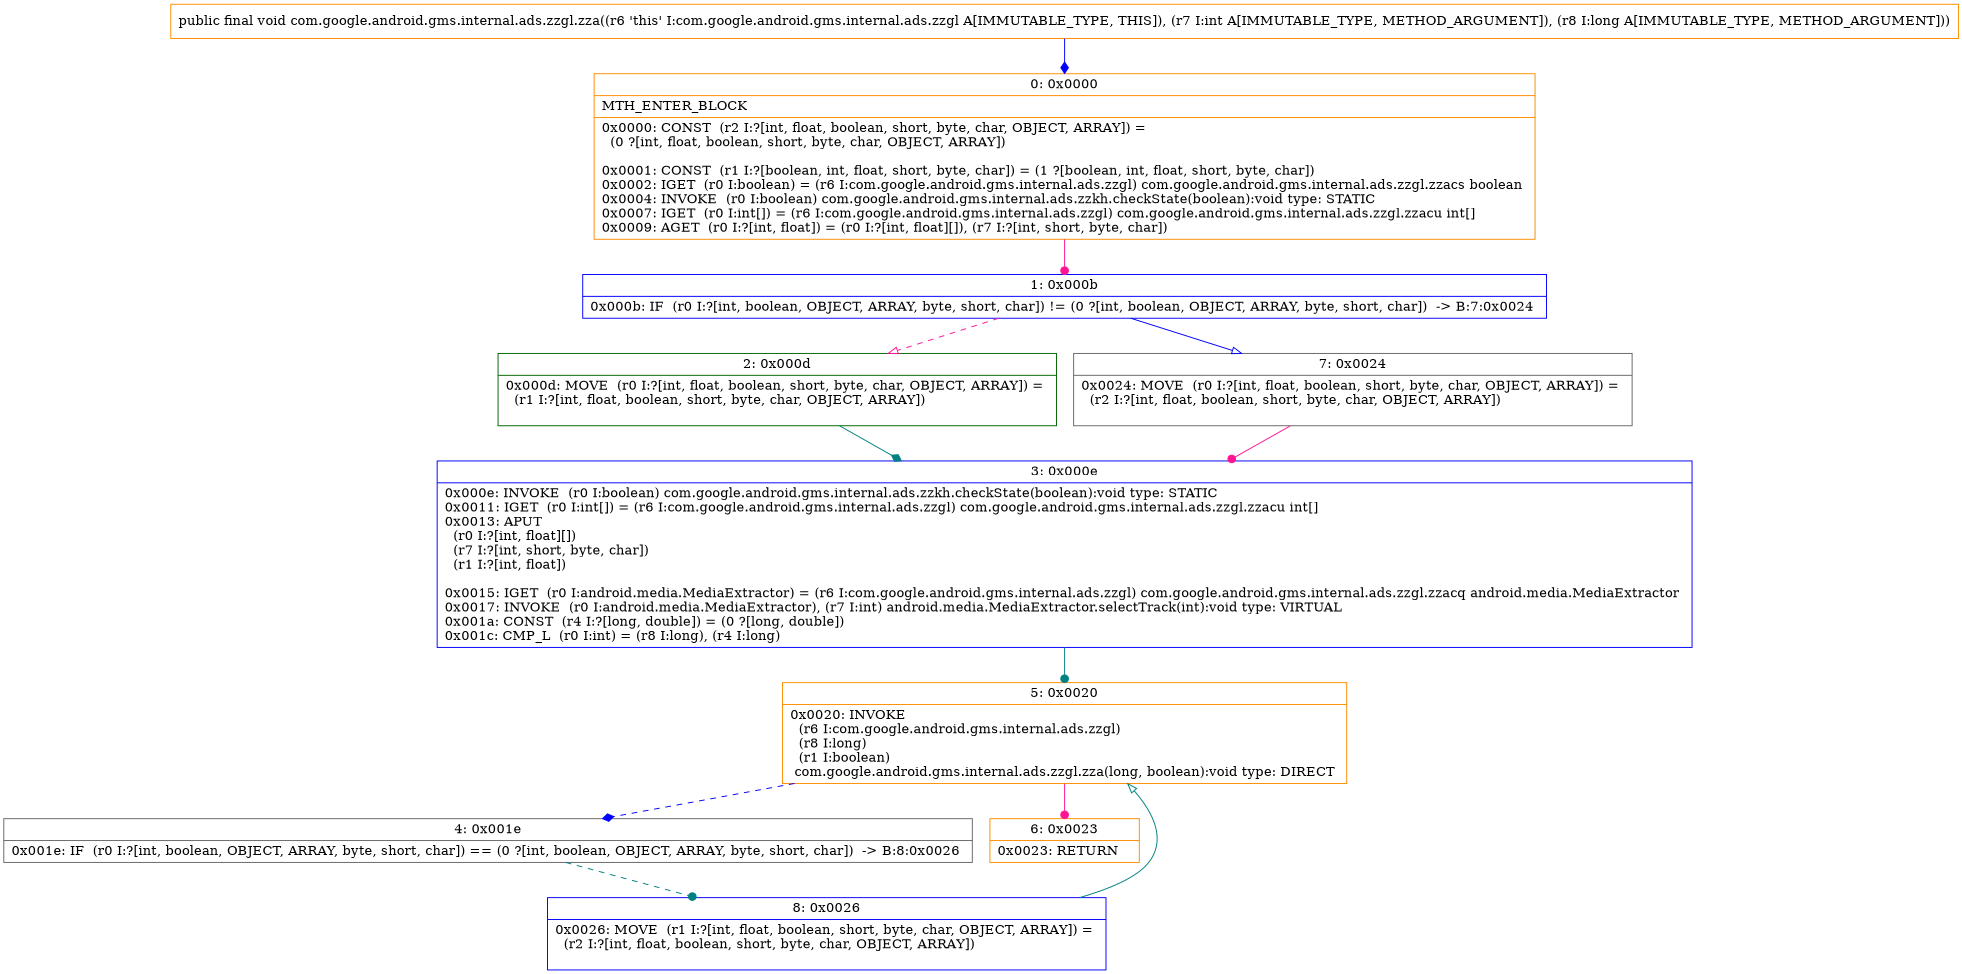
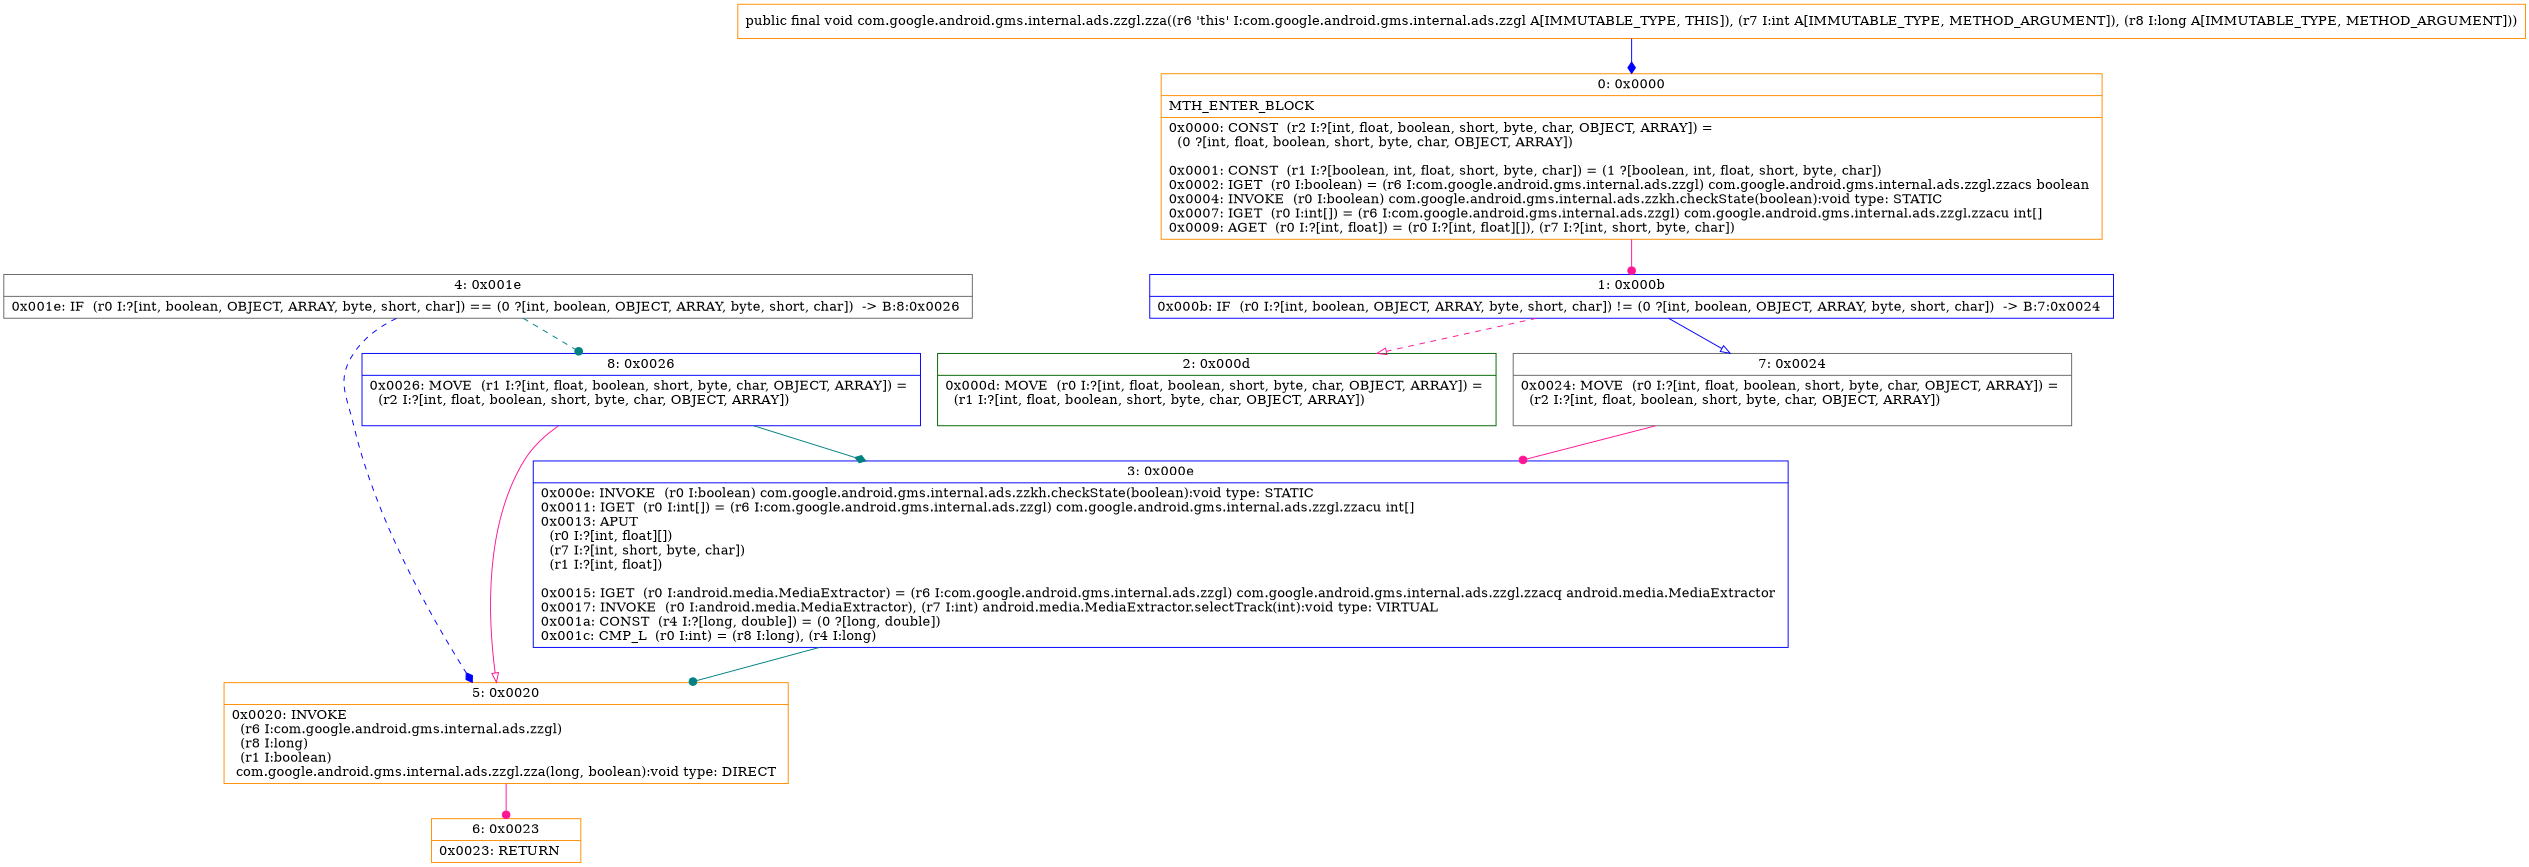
edge "2: 0x000d" -> "3: 0x000e": now "8: 0x0026" -> "3: 0x000e"
edge "5: 0x0020" -> "4: 0x001e": reversed
edge "8: 0x0026" -> "5: 0x0020": color teal -> deeppink
